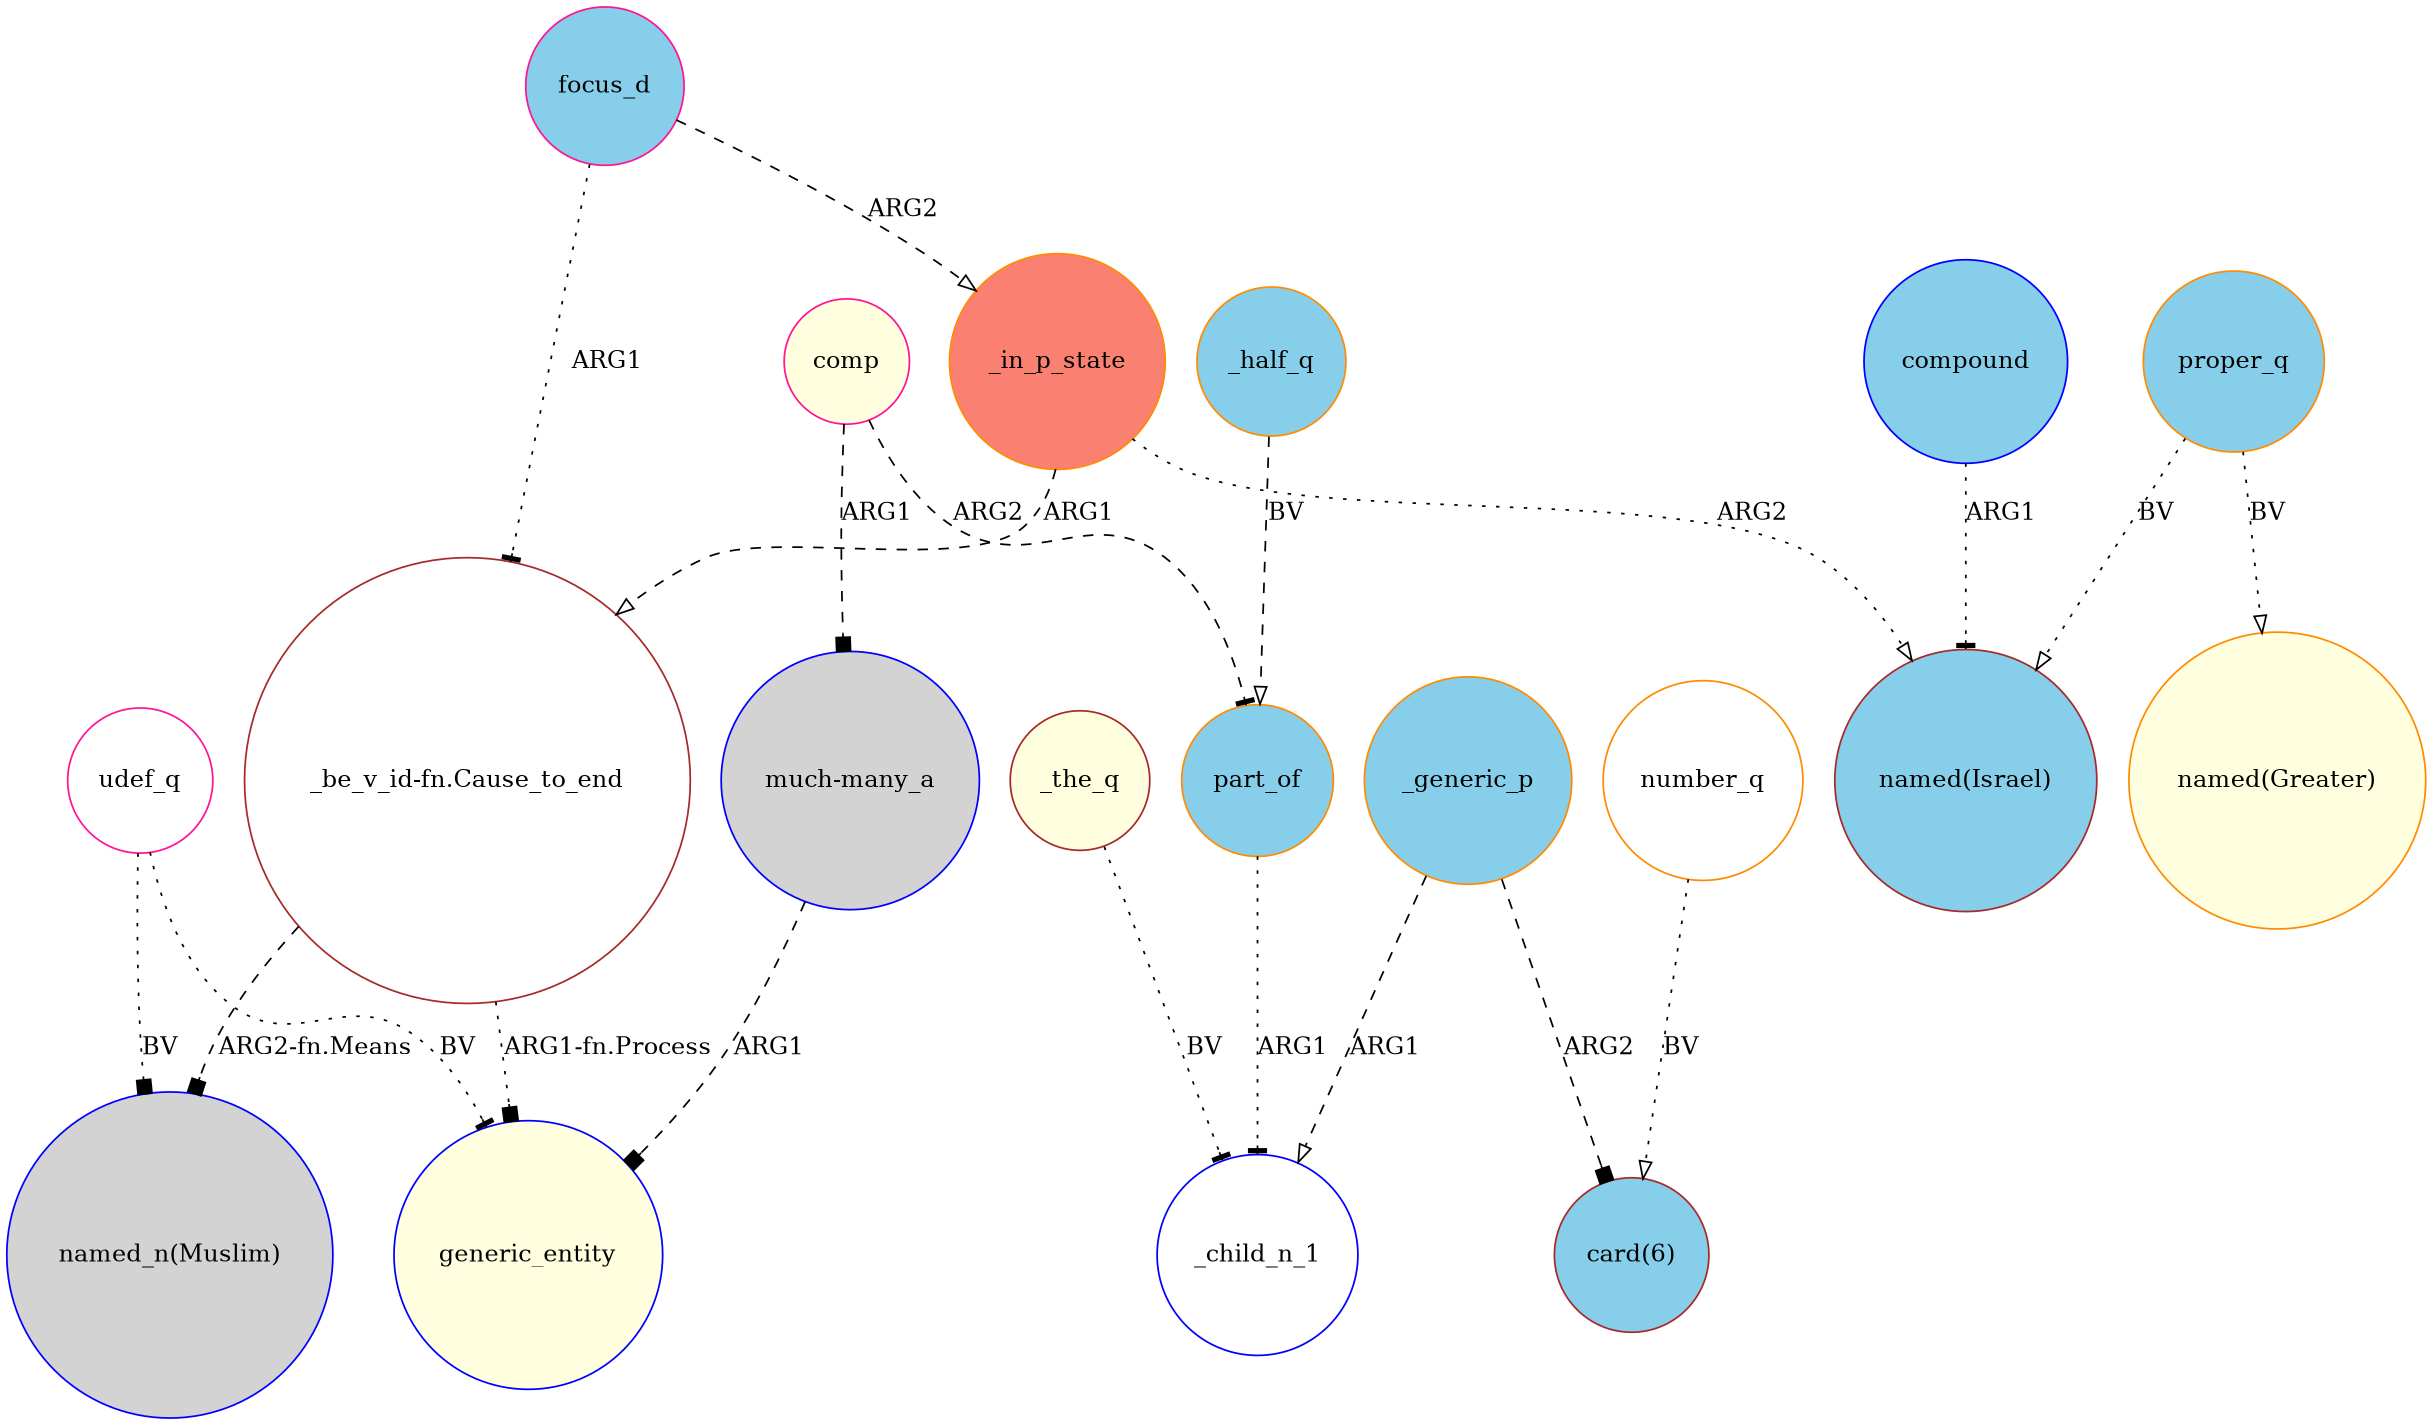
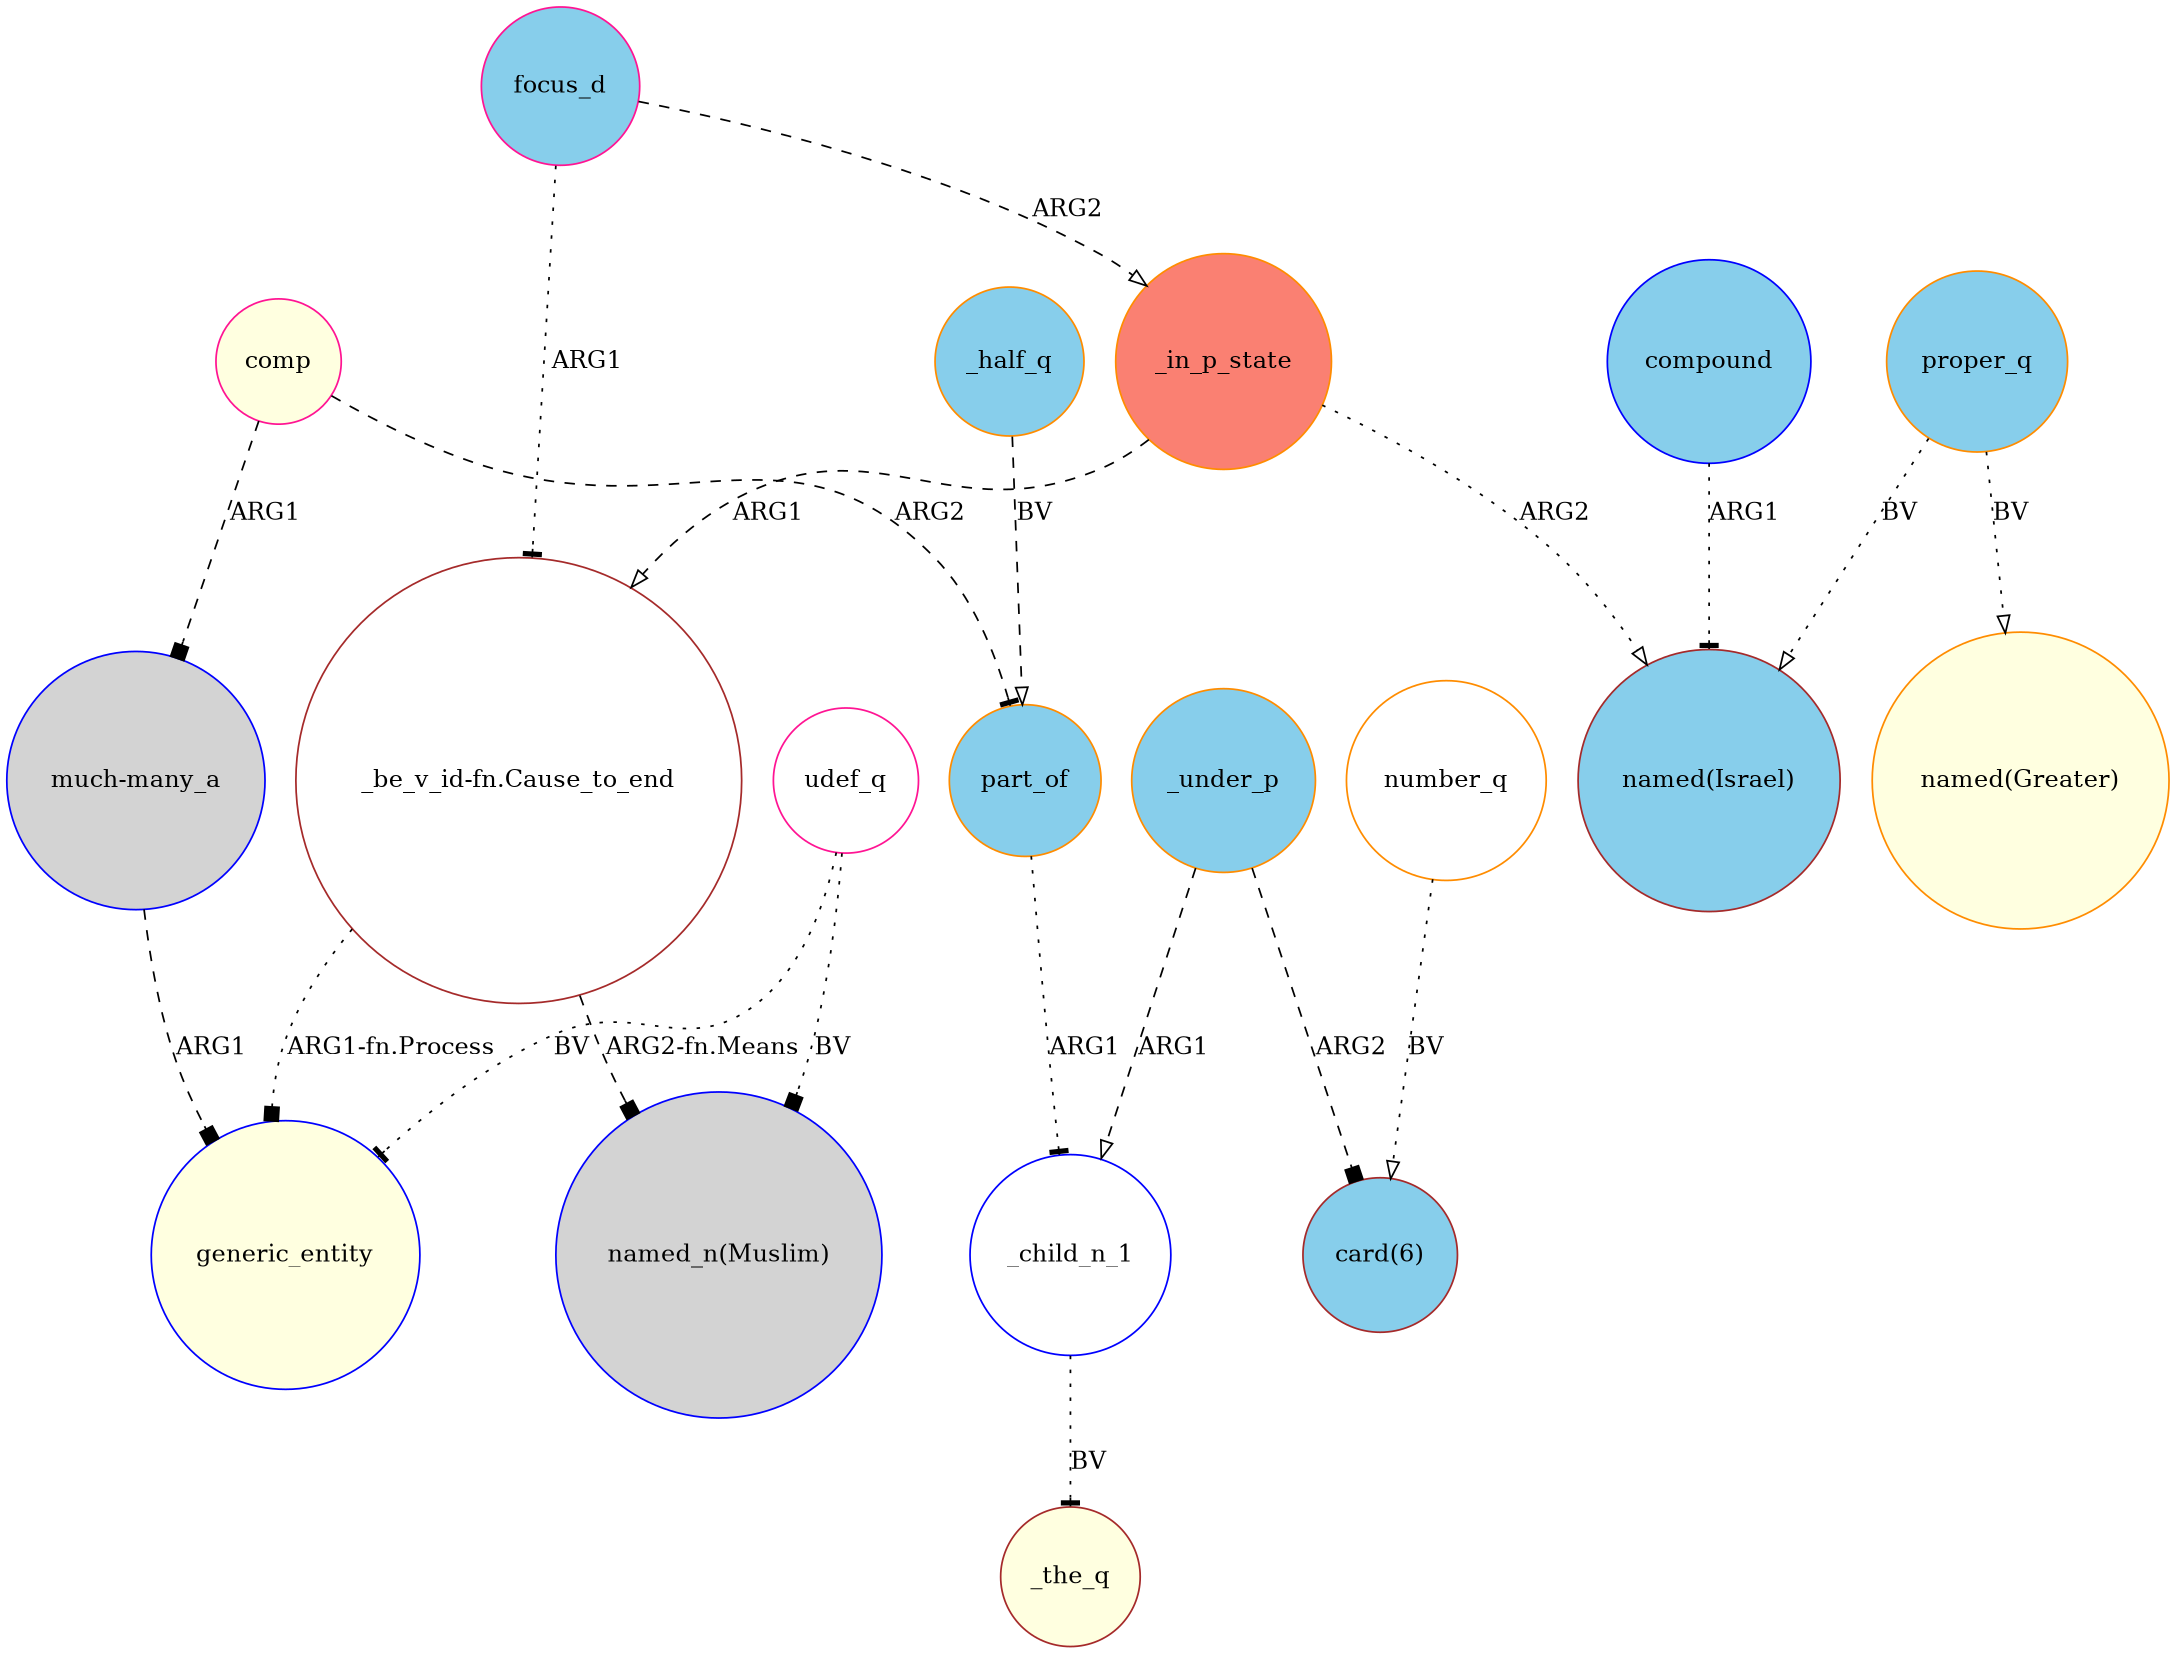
node "_generic_p": label "_generic_p" -> "_under_p"
edge "_the_q" -> "_child_n_1": reversed
